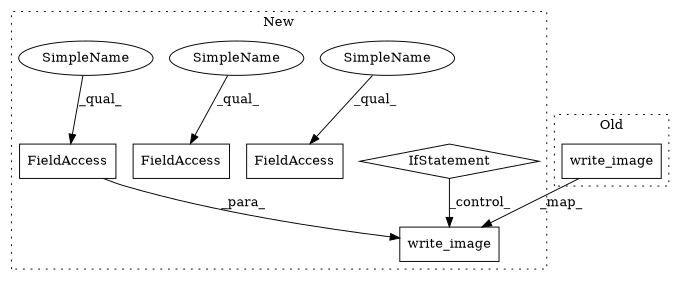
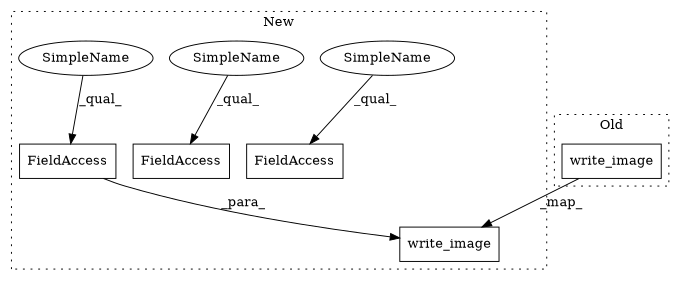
node "IfStatement": removed
